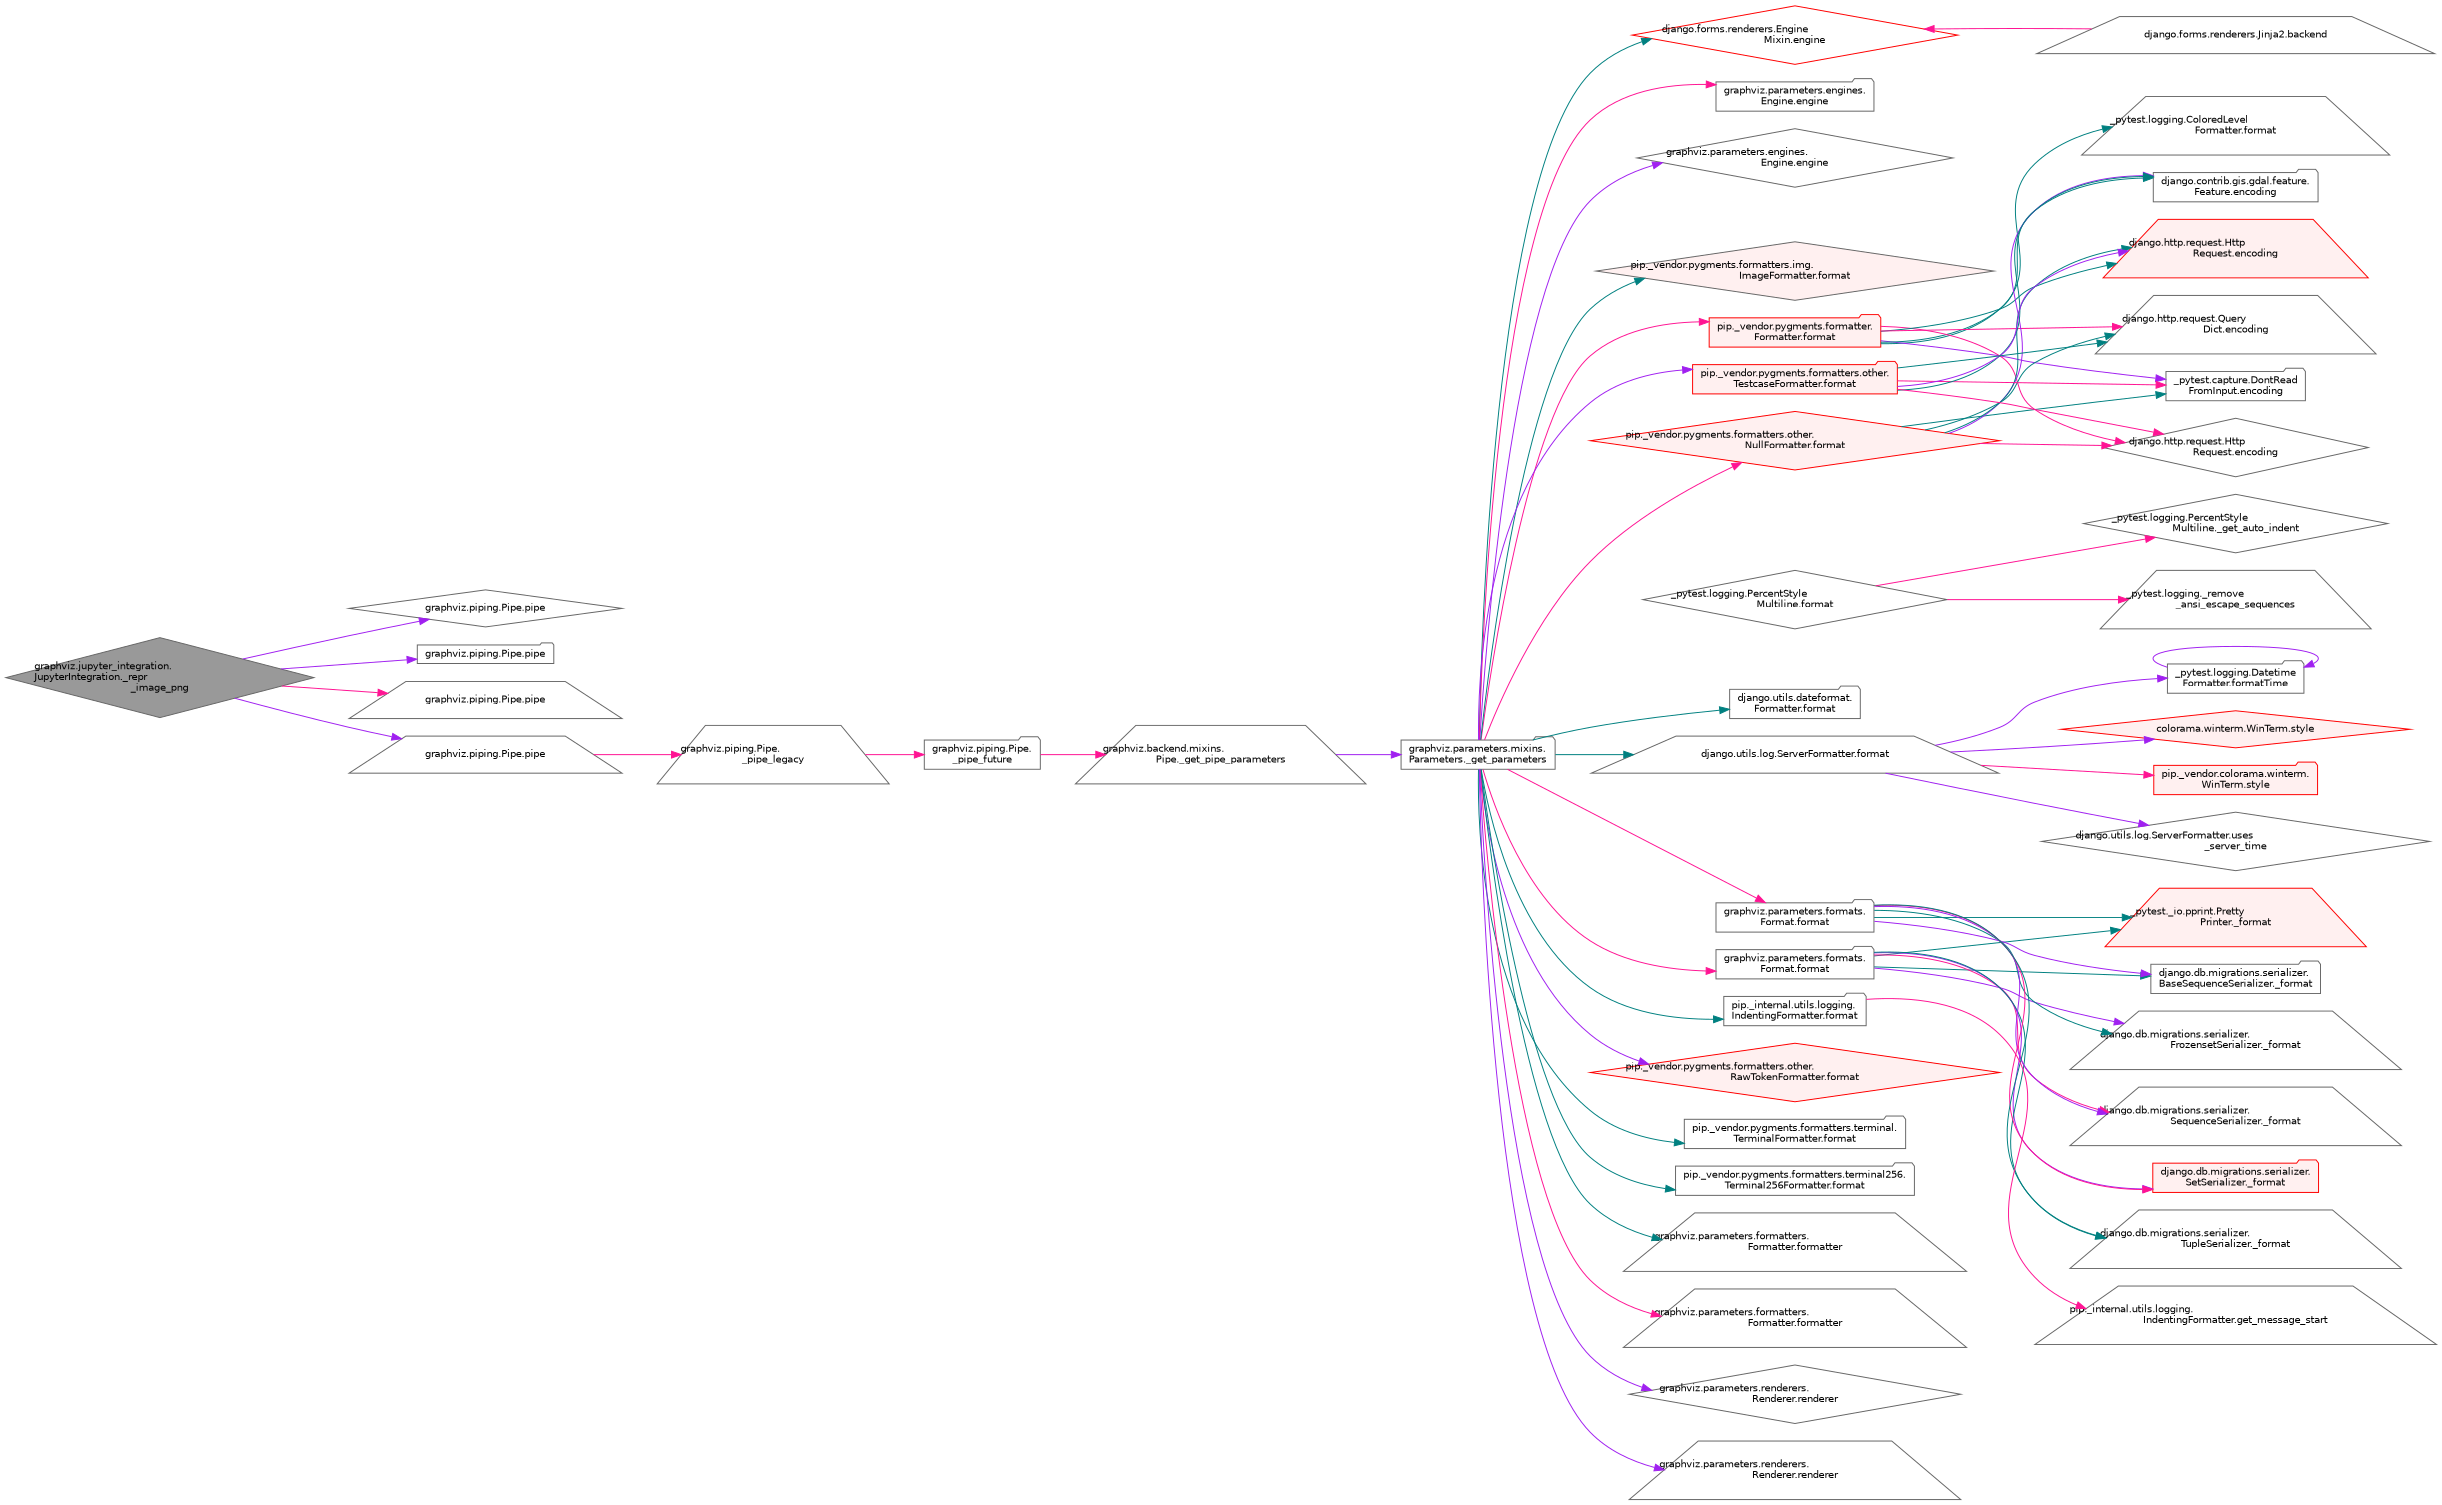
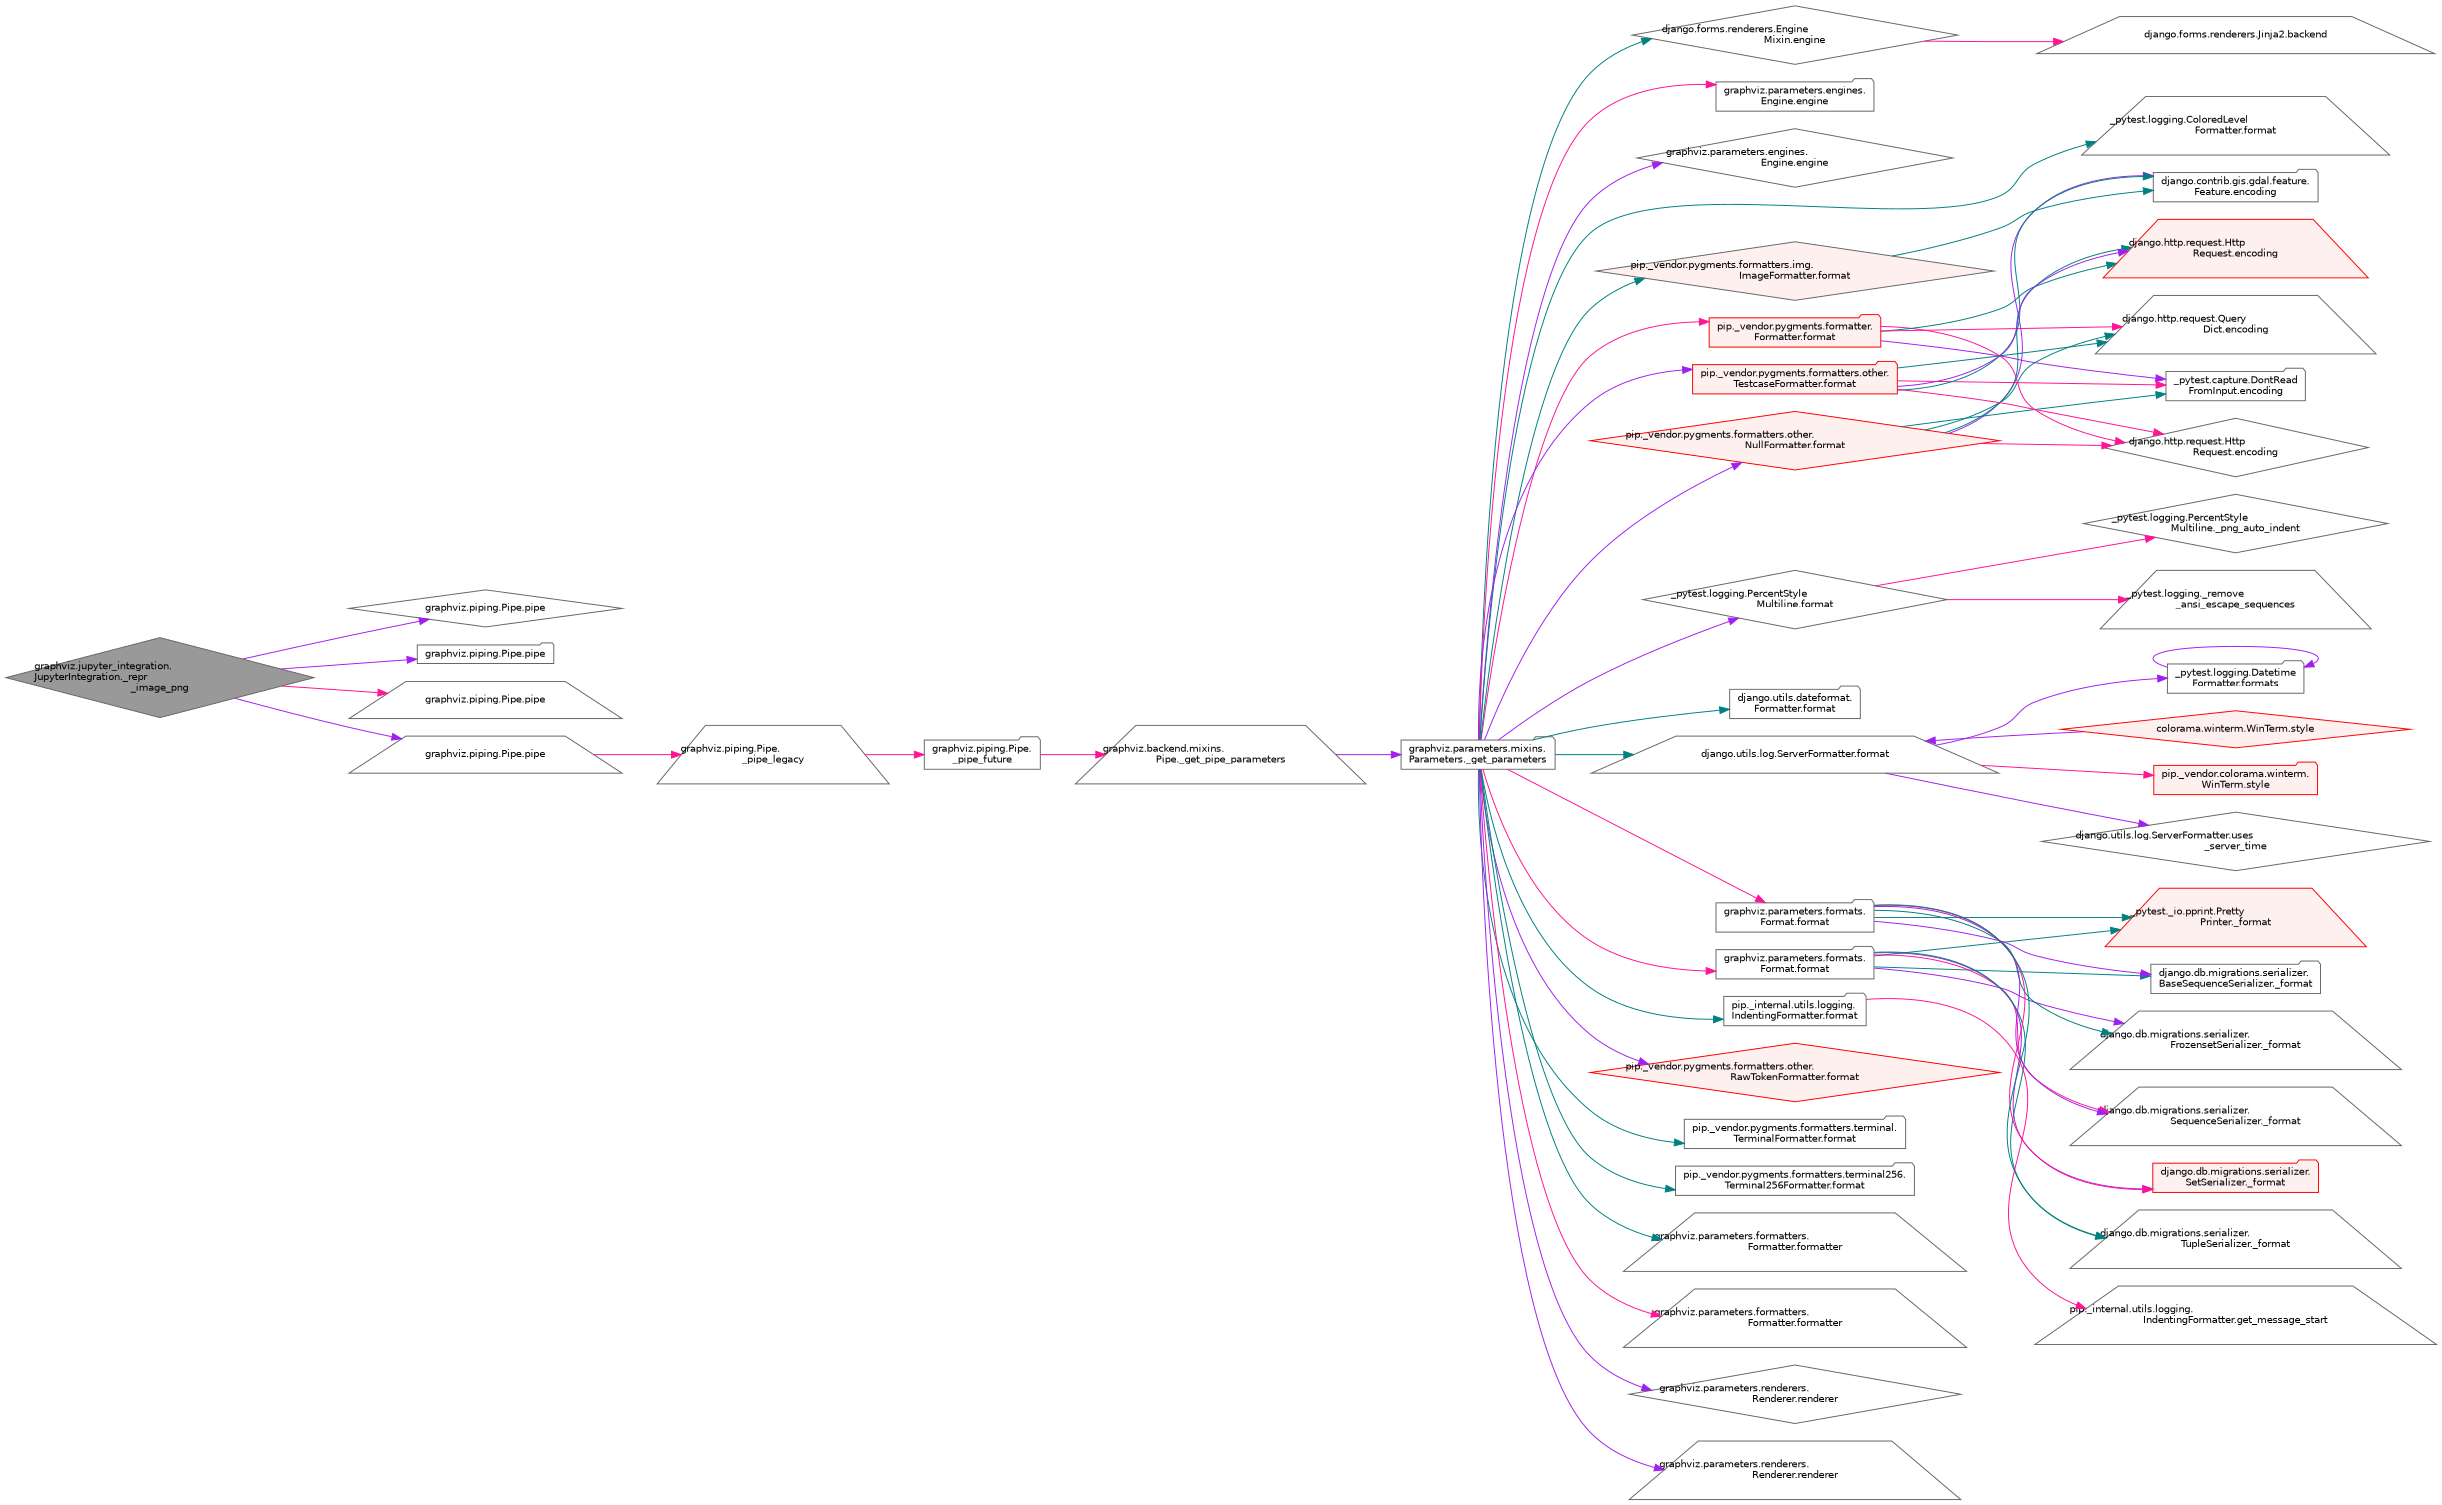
edge "django.forms.renderers.Jinja2.backend" -> "django.forms.renderers.Engine Mixin.engine": reversed
node "django.forms.renderers.Engine Mixin.engine": color red -> grey40
edge "pip._vendor.pygments.formatter. Formatter.format" -> "_pytest.logging.ColoredLevel Formatter.format": now "graphviz.parameters.mixins. Parameters._get_parameters" -> "_pytest.logging.ColoredLevel Formatter.format"
edge "pip._vendor.pygments.formatter. Formatter.format" -> "django.contrib.gis.gdal.feature. Feature.encoding": now "pip._vendor.pygments.formatters.img. ImageFormatter.format" -> "django.contrib.gis.gdal.feature. Feature.encoding"
node "_pytest.logging.PercentStyle Multiline._get_auto_indent": label "_pytest.logging.PercentStyle Multiline._get_auto_indent" -> "_pytest.logging.PercentStyle Multiline._png_auto_indent"
edge "graphviz.parameters.mixins. Parameters._get_parameters" -> "pip._vendor.pygments.formatters.other. NullFormatter.format": color deeppink -> purple
edge "graphviz.parameters.mixins. Parameters._get_parameters" -> "_pytest.logging.PercentStyle Multiline.format": added
node "_pytest.logging.Datetime Formatter.formatTime": label "_pytest.logging.Datetime Formatter.formatTime" -> "_pytest.logging.Datetime Formatter.formats"
edge "django.utils.log.ServerFormatter.format" -> "colorama.winterm.WinTerm.style": reversed
